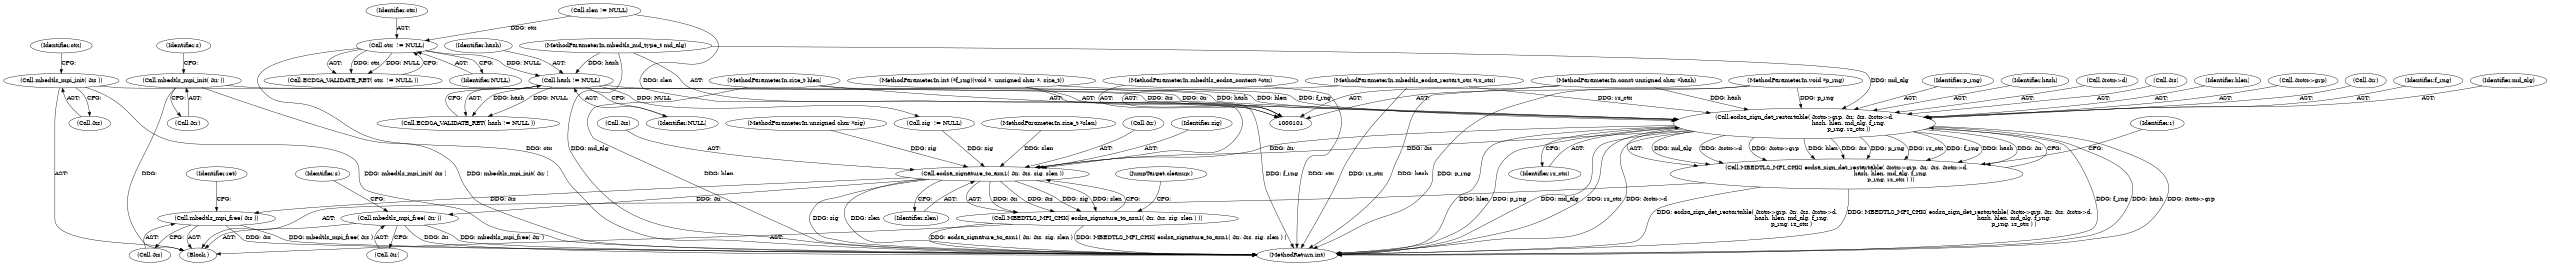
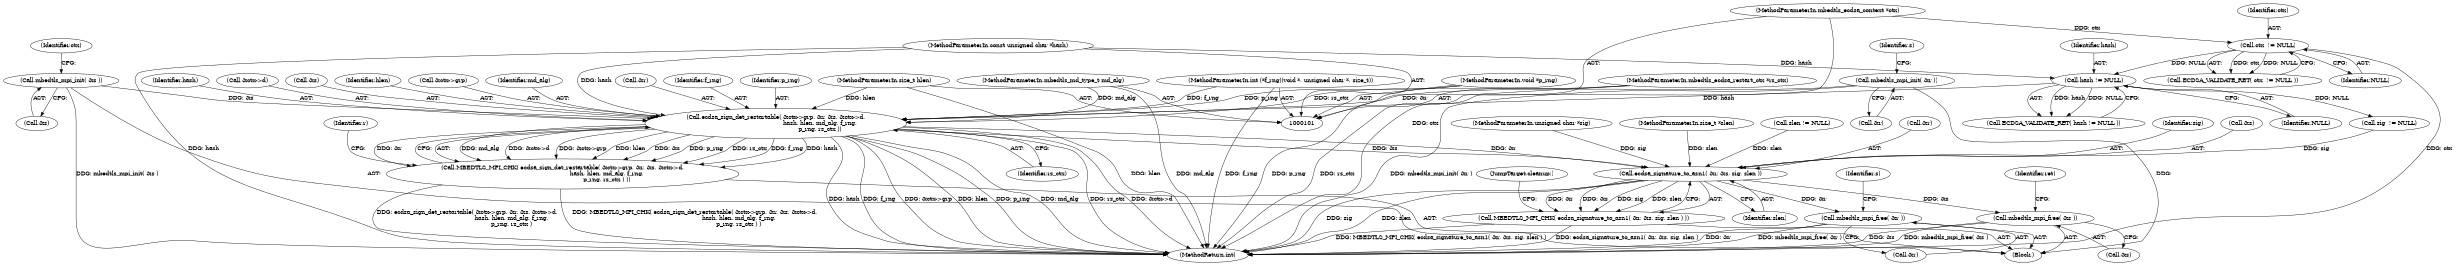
edge "(Call,slen != NULL)" -> "(Call,ctx  != NULL)": now "(MethodParameterIn,mbedtls_ecdsa_context *ctx)" -> "(Call,ctx  != NULL)"
edge "(MethodParameterIn,mbedtls_md_type_t md_alg)" -> "(Call,hash != NULL)": now "(MethodParameterIn,const unsigned char *hash)" -> "(Call,hash != NULL)"
